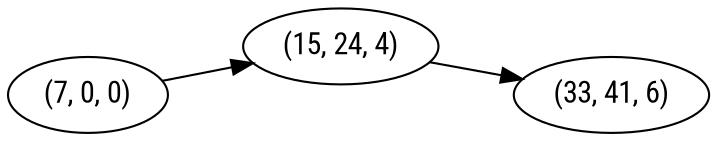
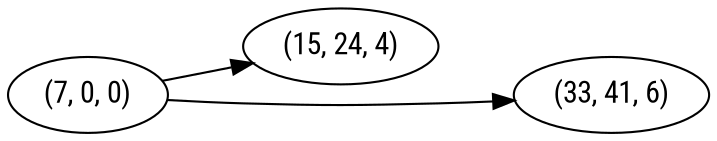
edge "(15, 24, 4)" -> "(33, 41, 6)": now "(7, 0, 0)" -> "(33, 41, 6)"
